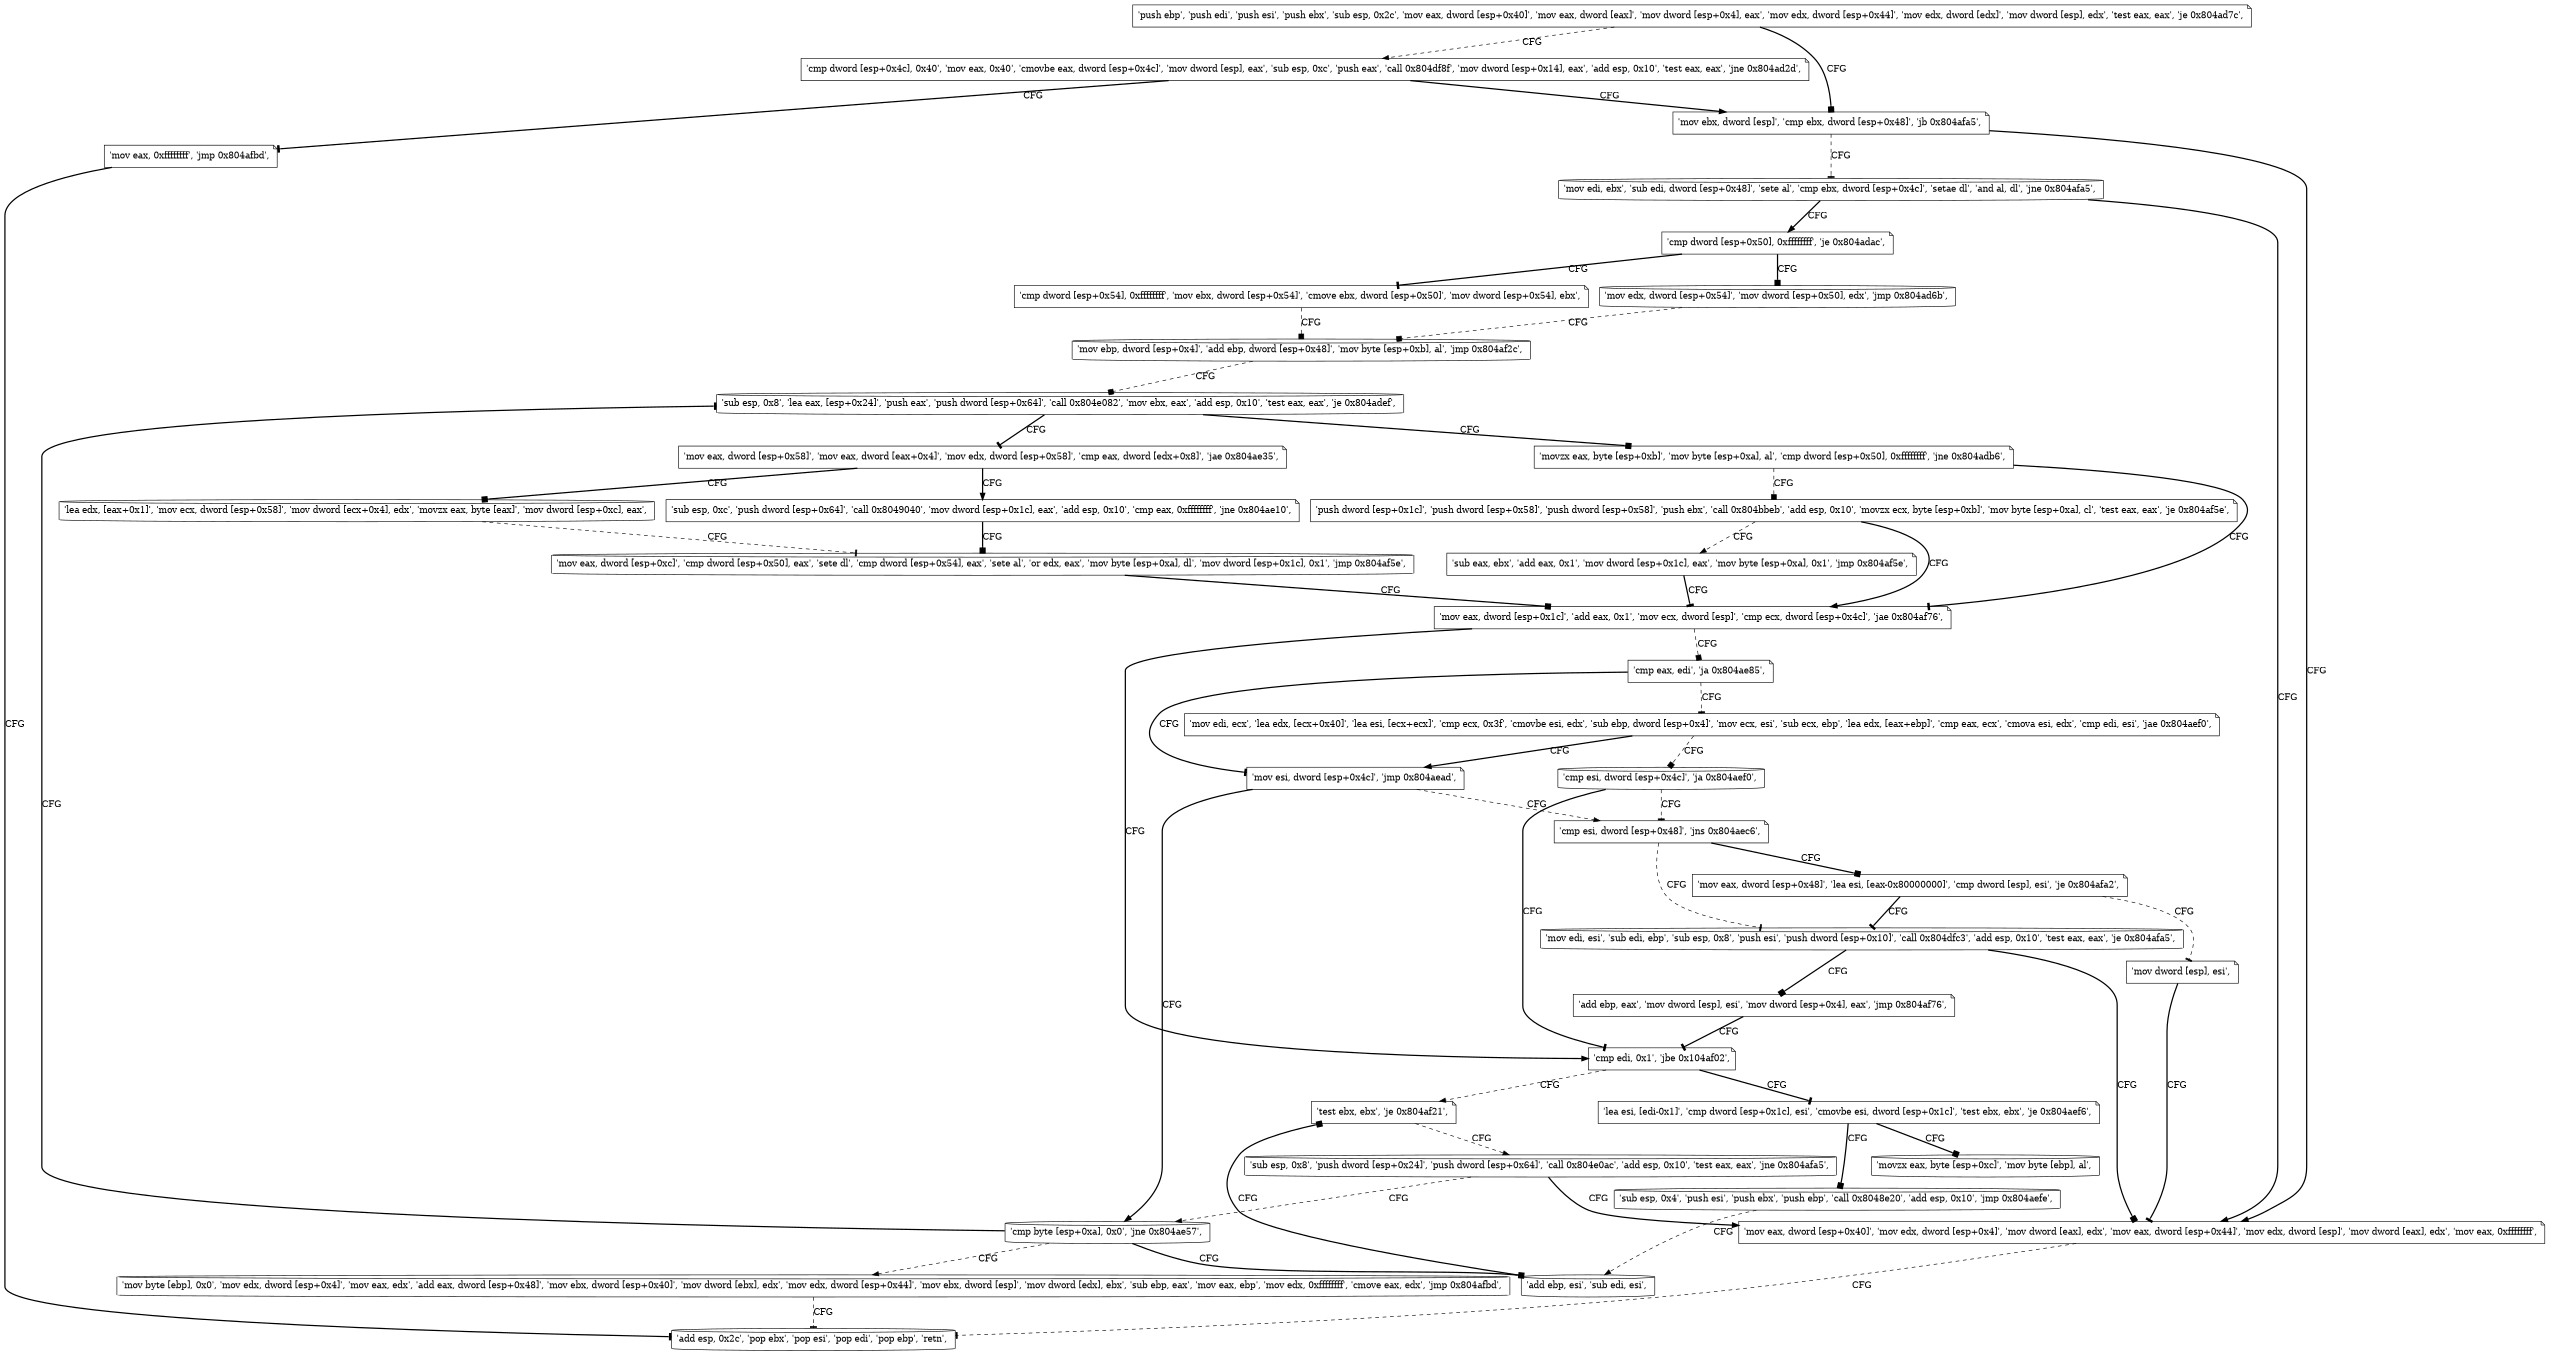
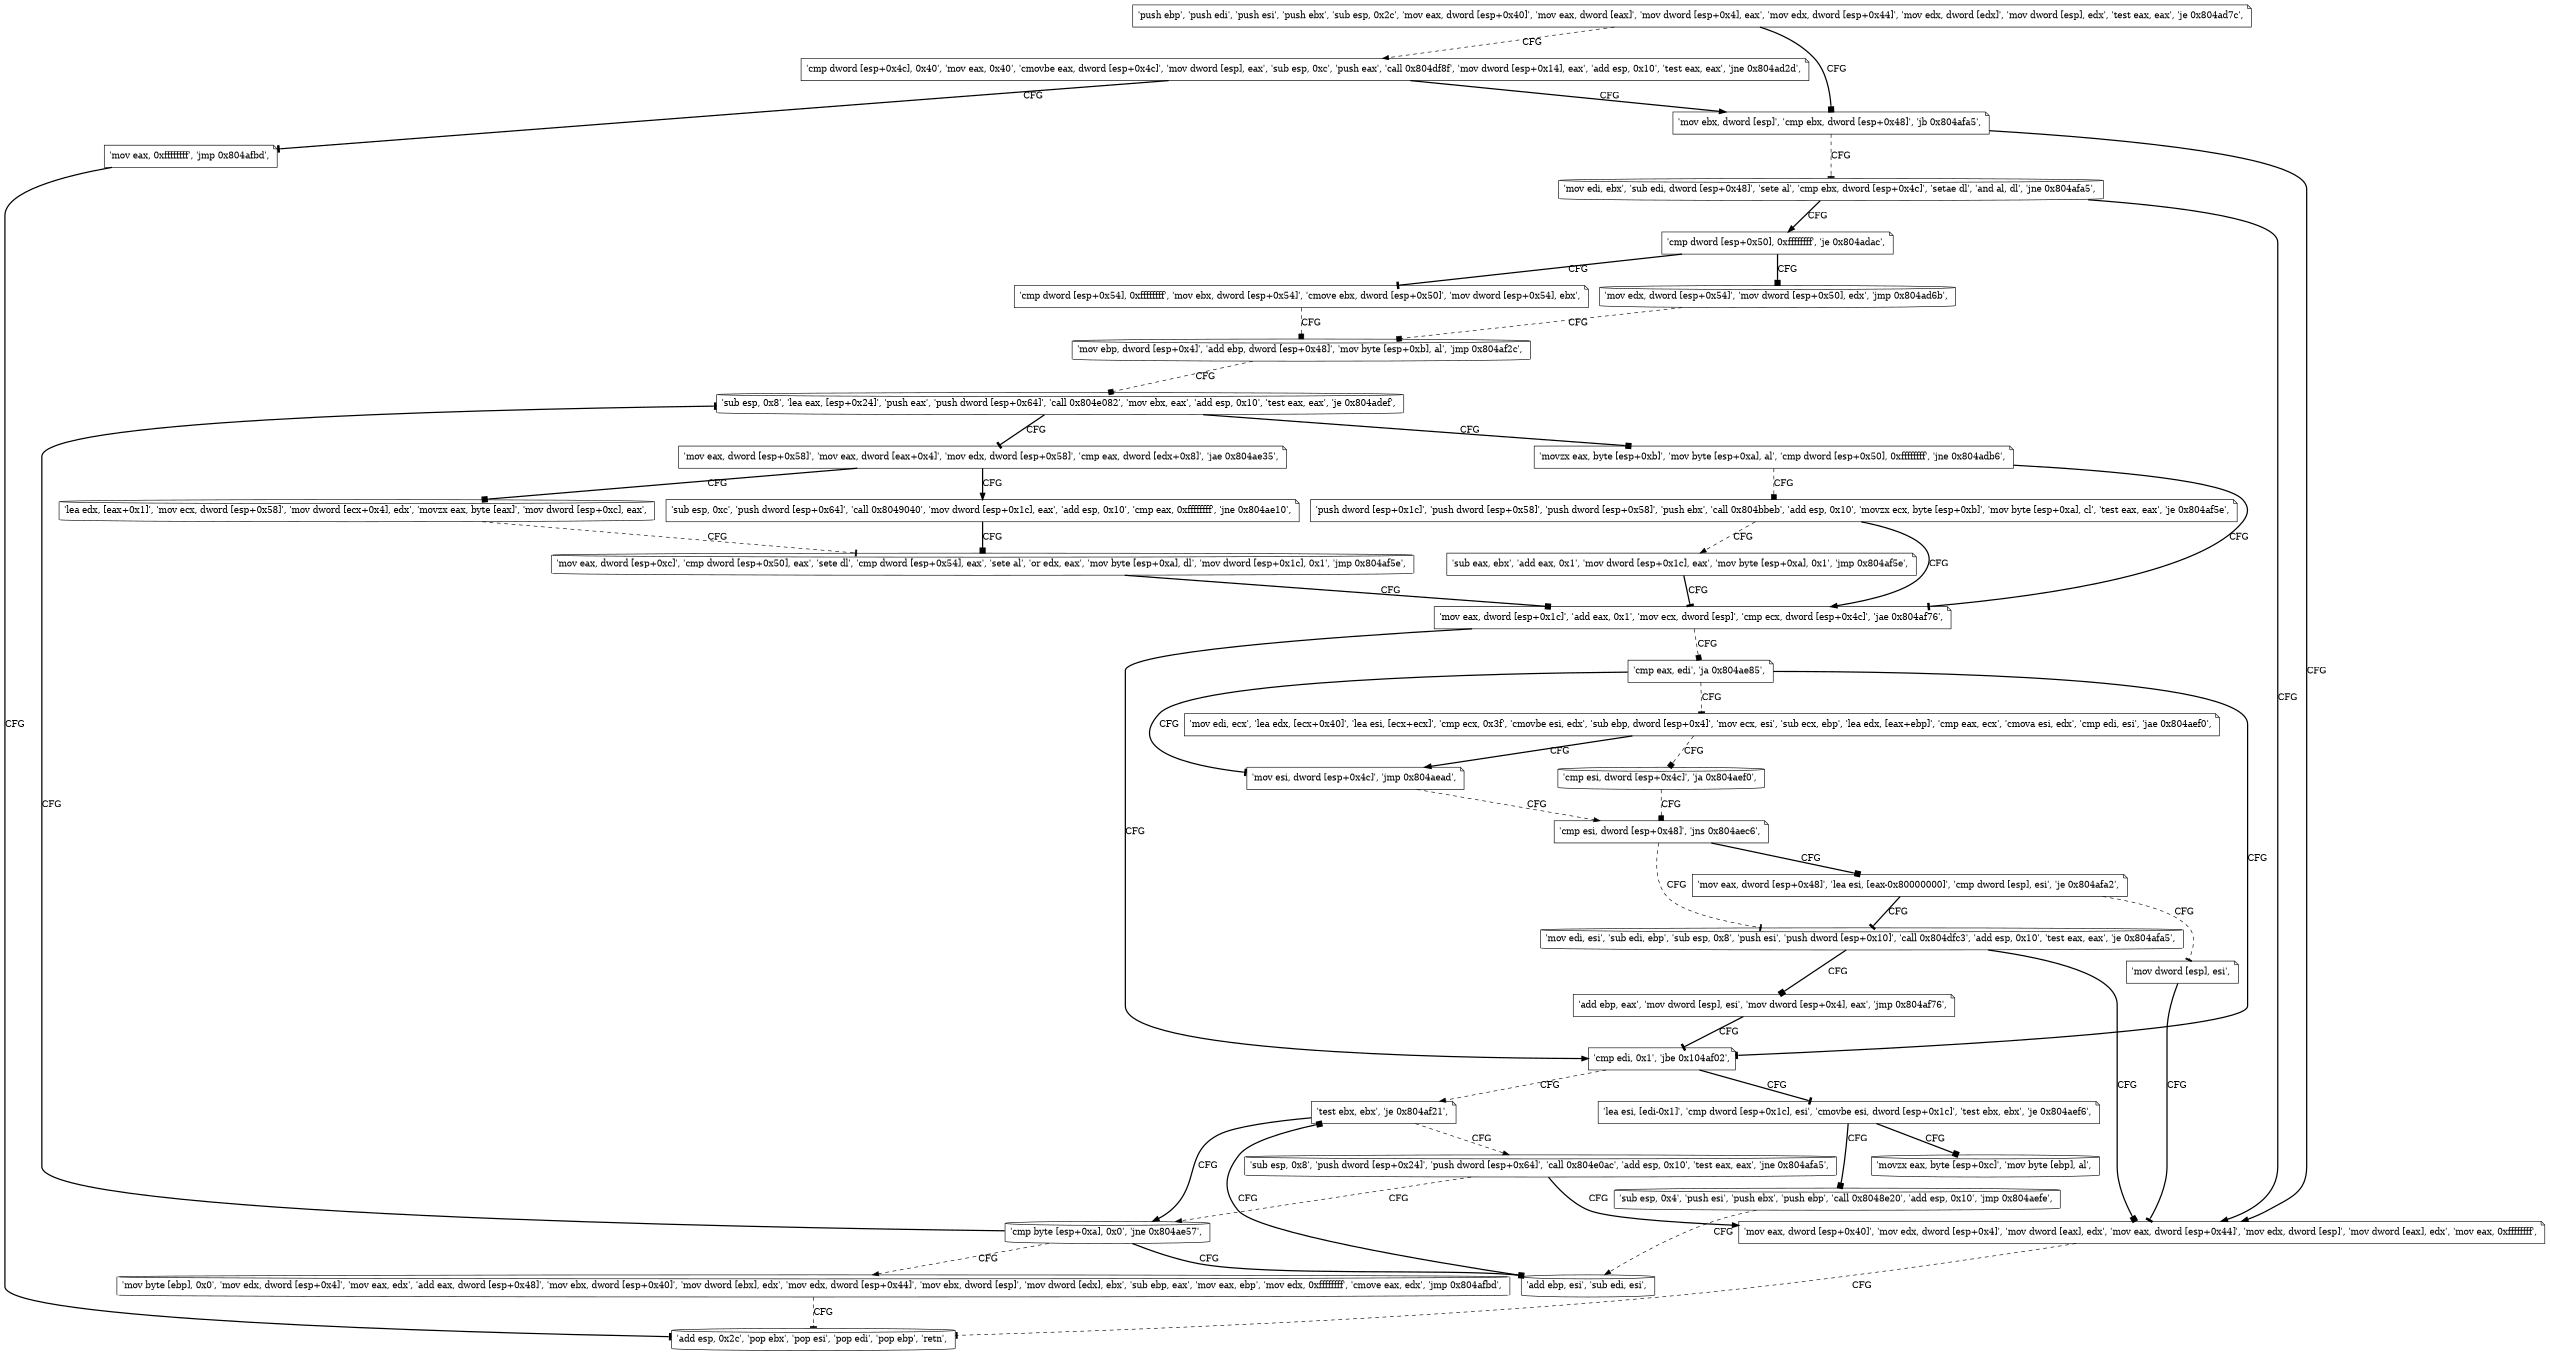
edge "'cmp esi, dword [esp+0x4c]', 'ja 0x804aef0'," -> "'cmp esi, dword [esp+0x48]', 'jns 0x804aec6',": arrowhead tee -> box
edge "'cmp esi, dword [esp+0x4c]', 'ja 0x804aef0'," -> "'cmp edi, 0x1', 'jbe 0x104af02',": now "'cmp eax, edi', 'ja 0x804ae85'," -> "'cmp edi, 0x1', 'jbe 0x104af02',"
edge "'mov esi, dword [esp+0x4c]', 'jmp 0x804aead'," -> "'cmp byte [esp+0xa], 0x0', 'jne 0x804ae57',": now "'test ebx, ebx', 'je 0x804af21'," -> "'cmp byte [esp+0xa], 0x0', 'jne 0x804ae57',"
